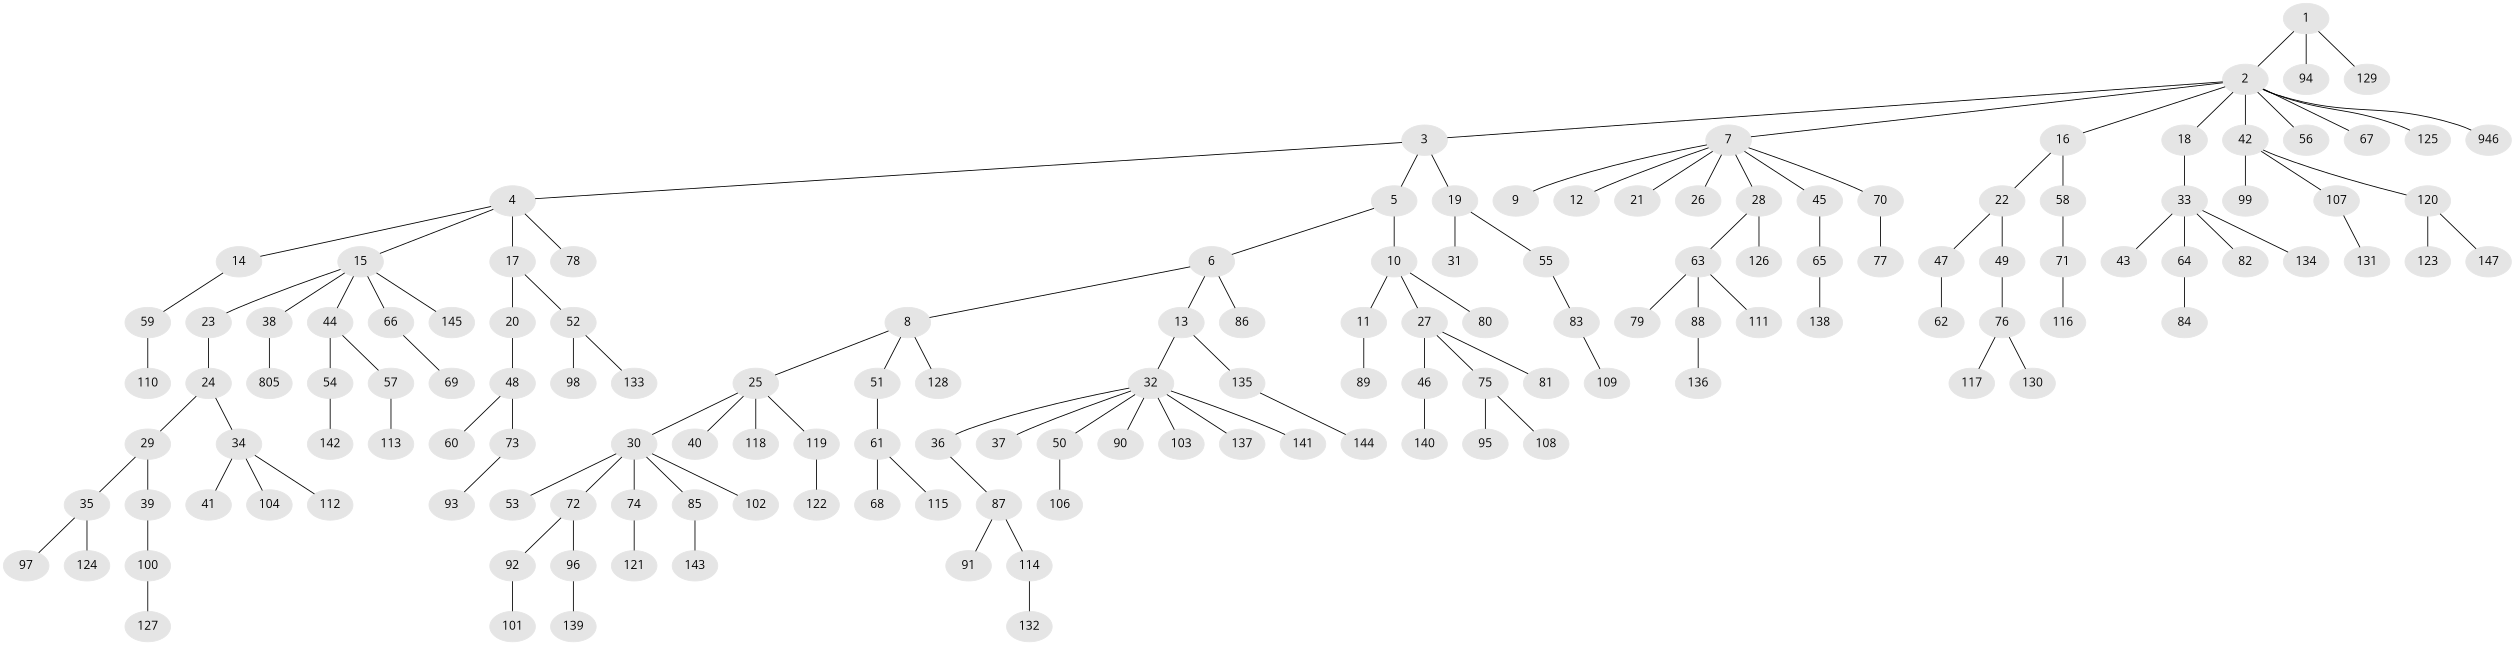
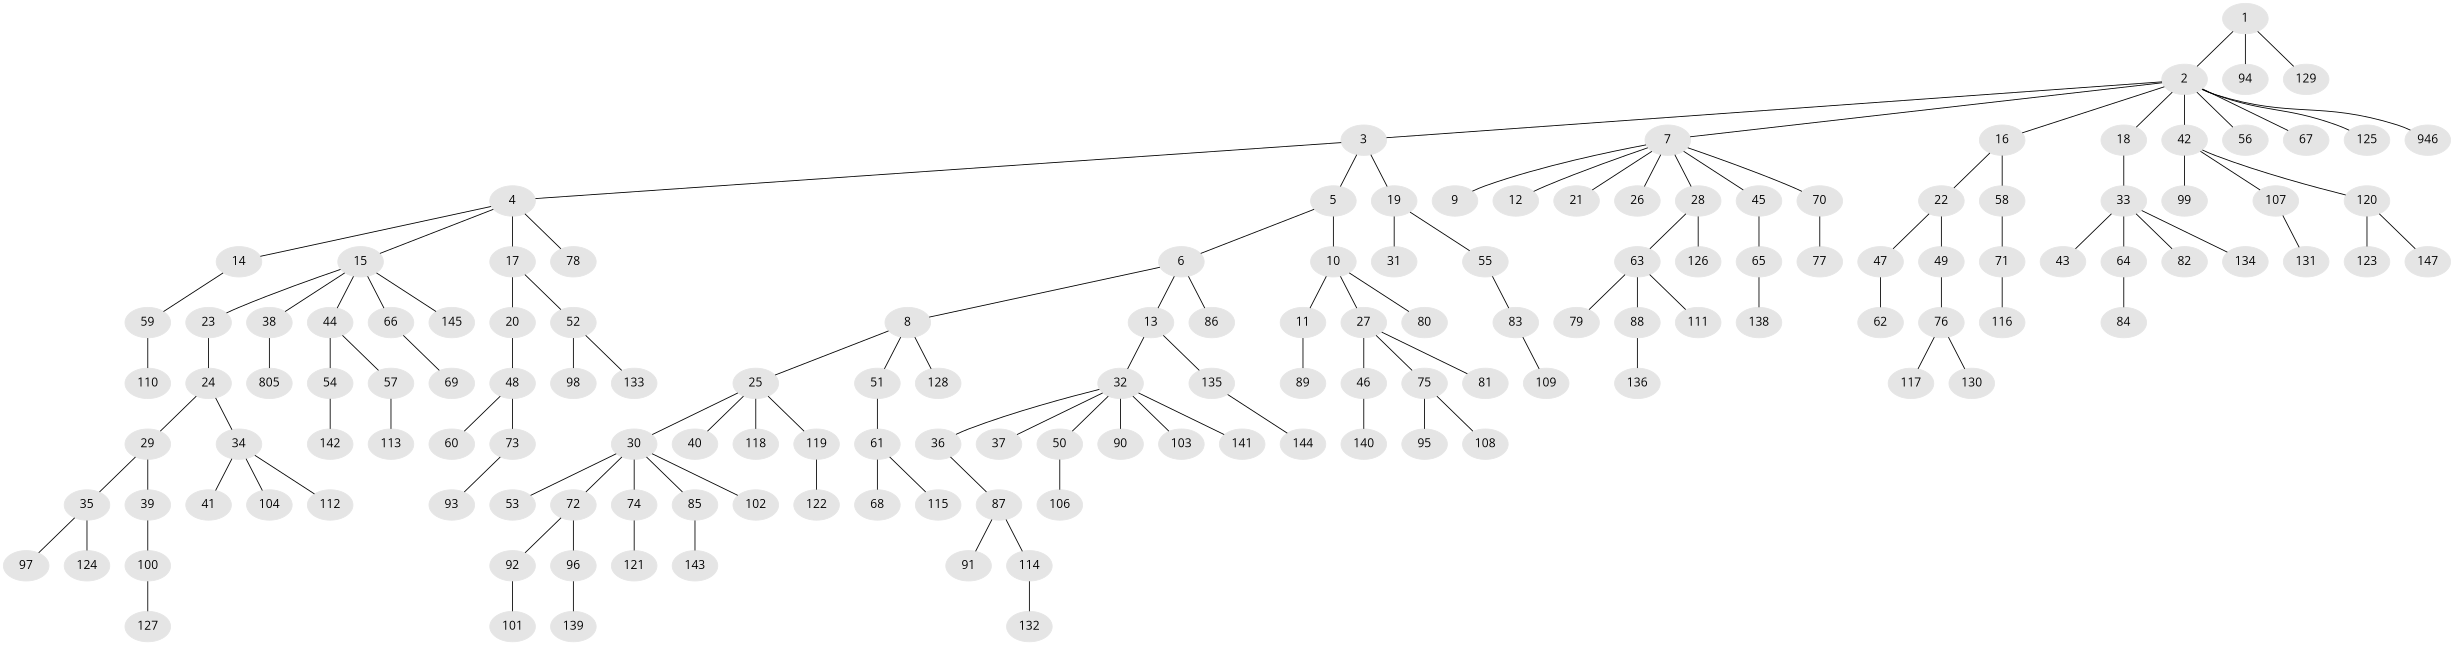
node "137": removed
